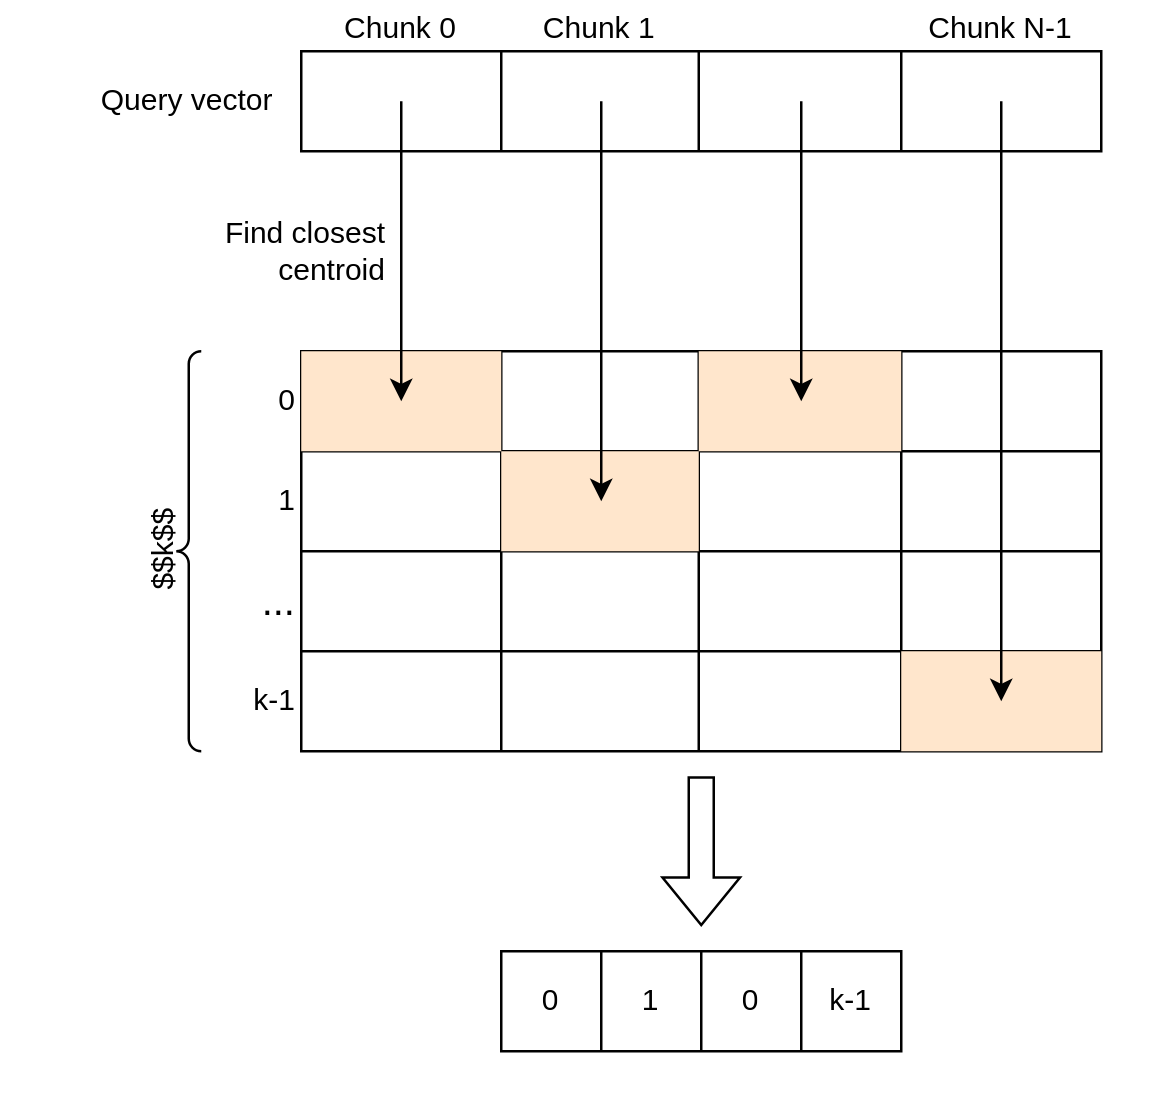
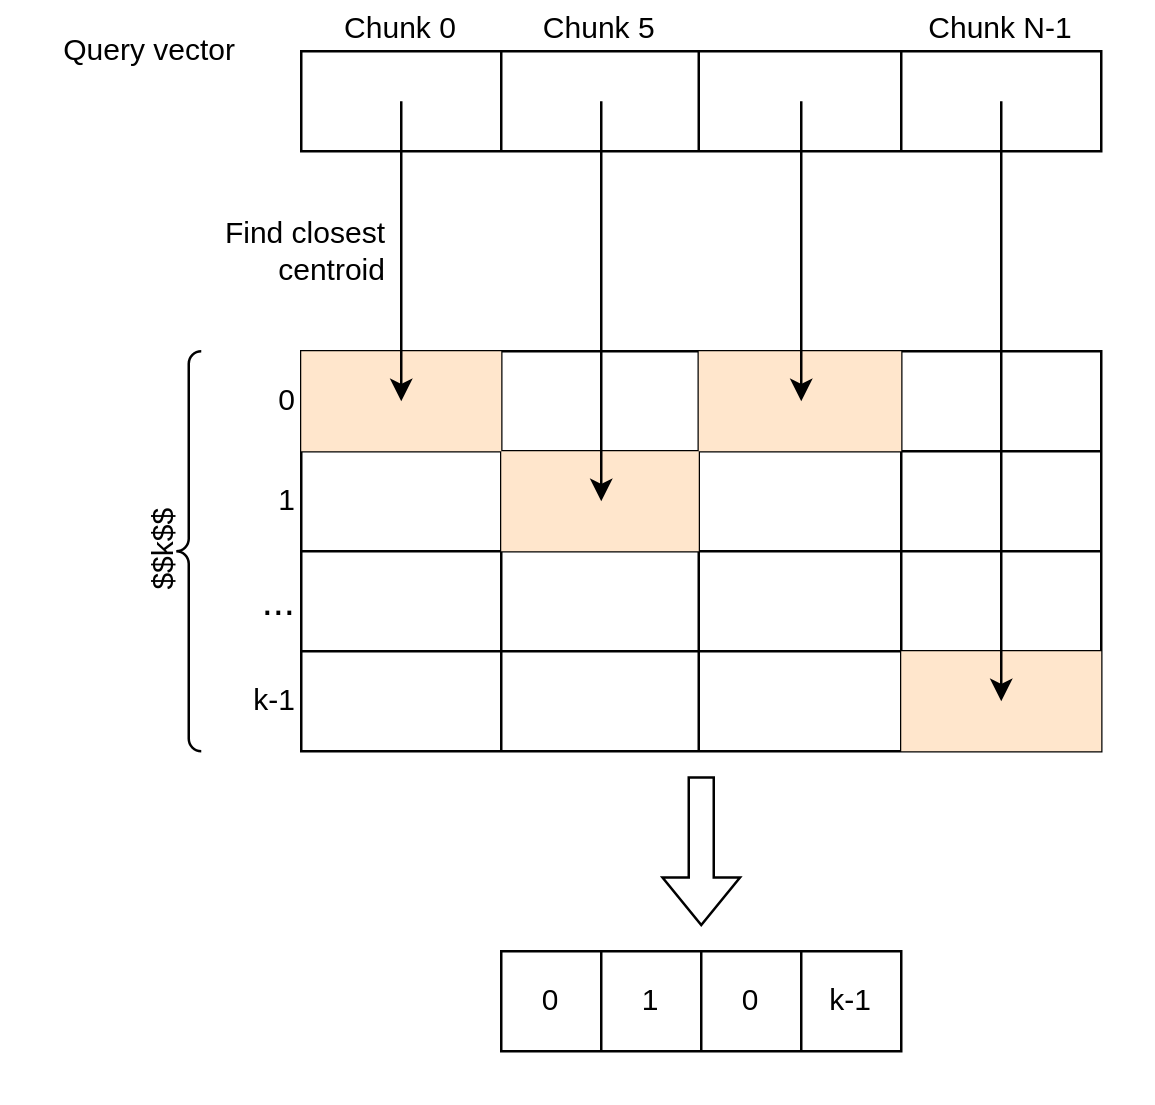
node "Chunk 1": label "Chunk 1" -> "Chunk 5"
node "Query vector": moved (164, 101) -> (126, 51)
